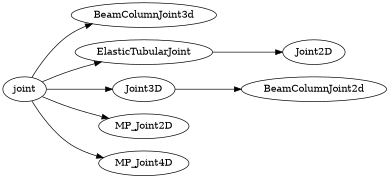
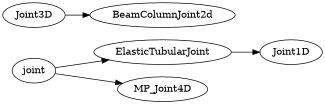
node "BeamColumnJoint3d": removed
node "Joint2D": label "Joint2D" -> "Joint1D"
edge "joint" -> "Joint3D": removed
node "MP_Joint2D": removed
